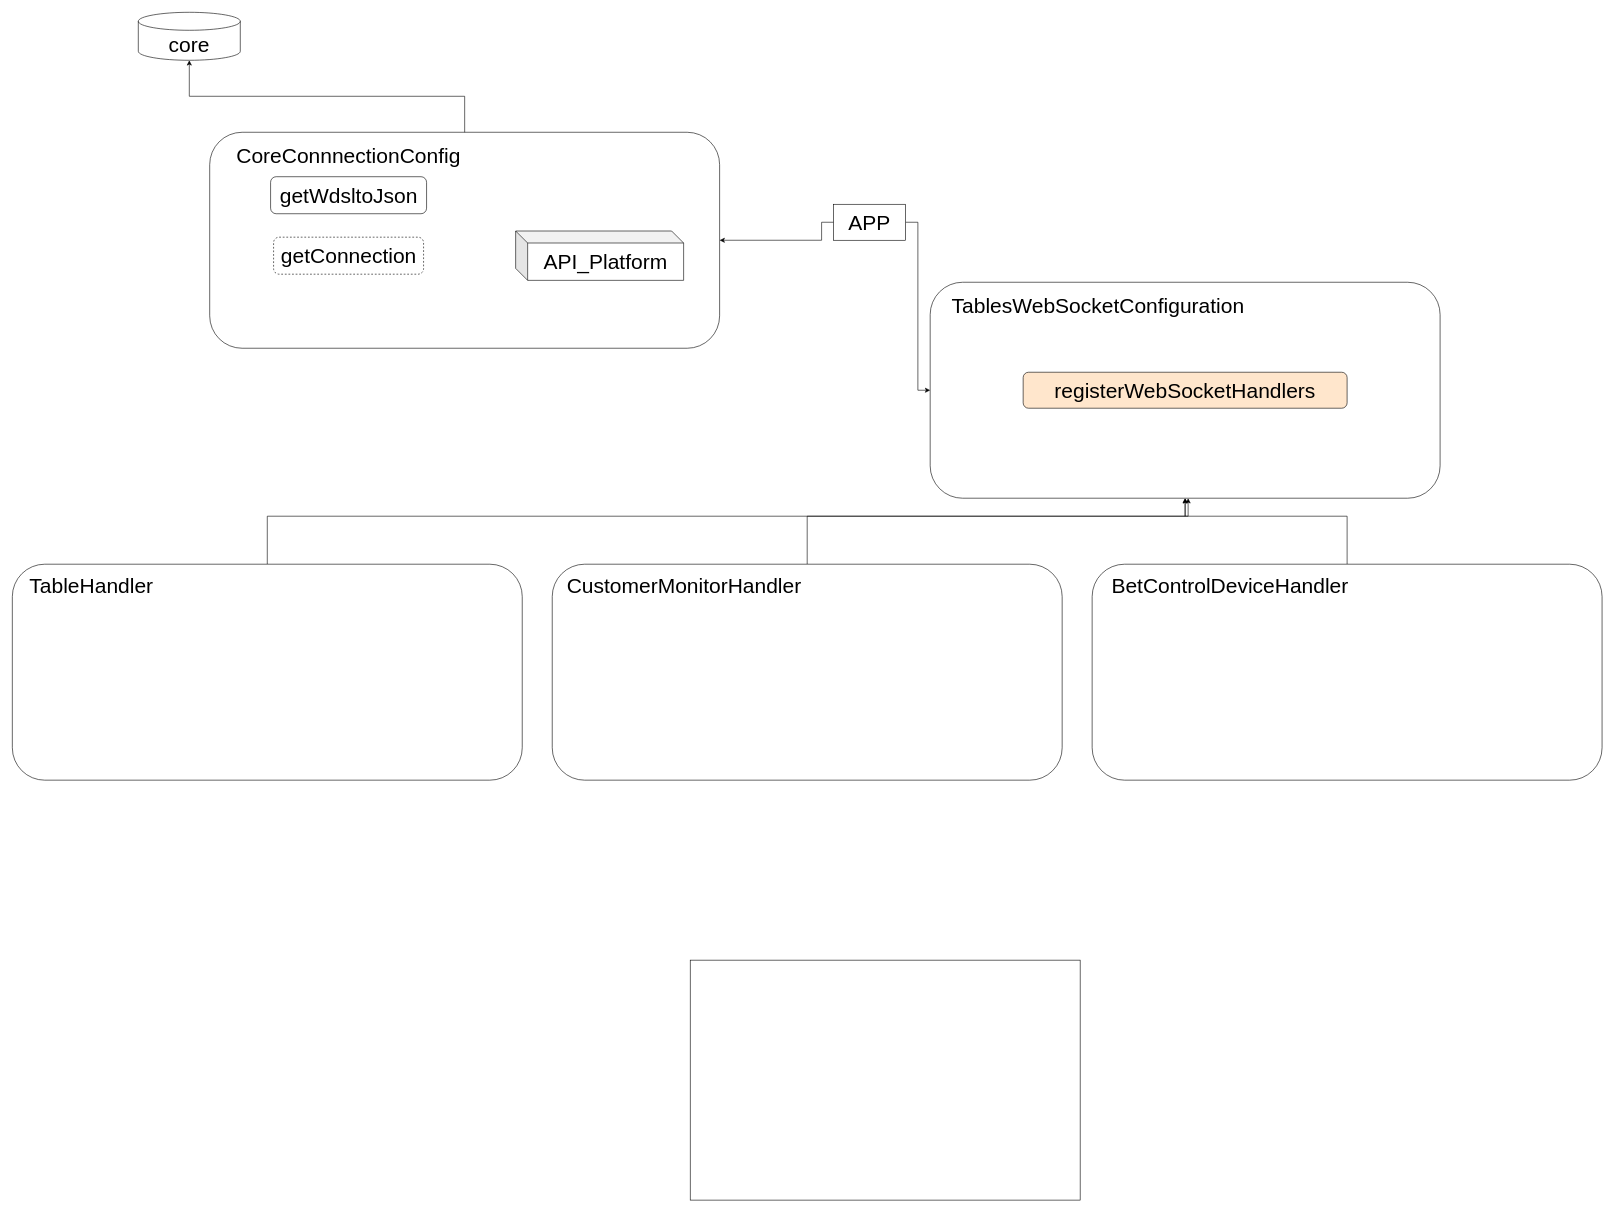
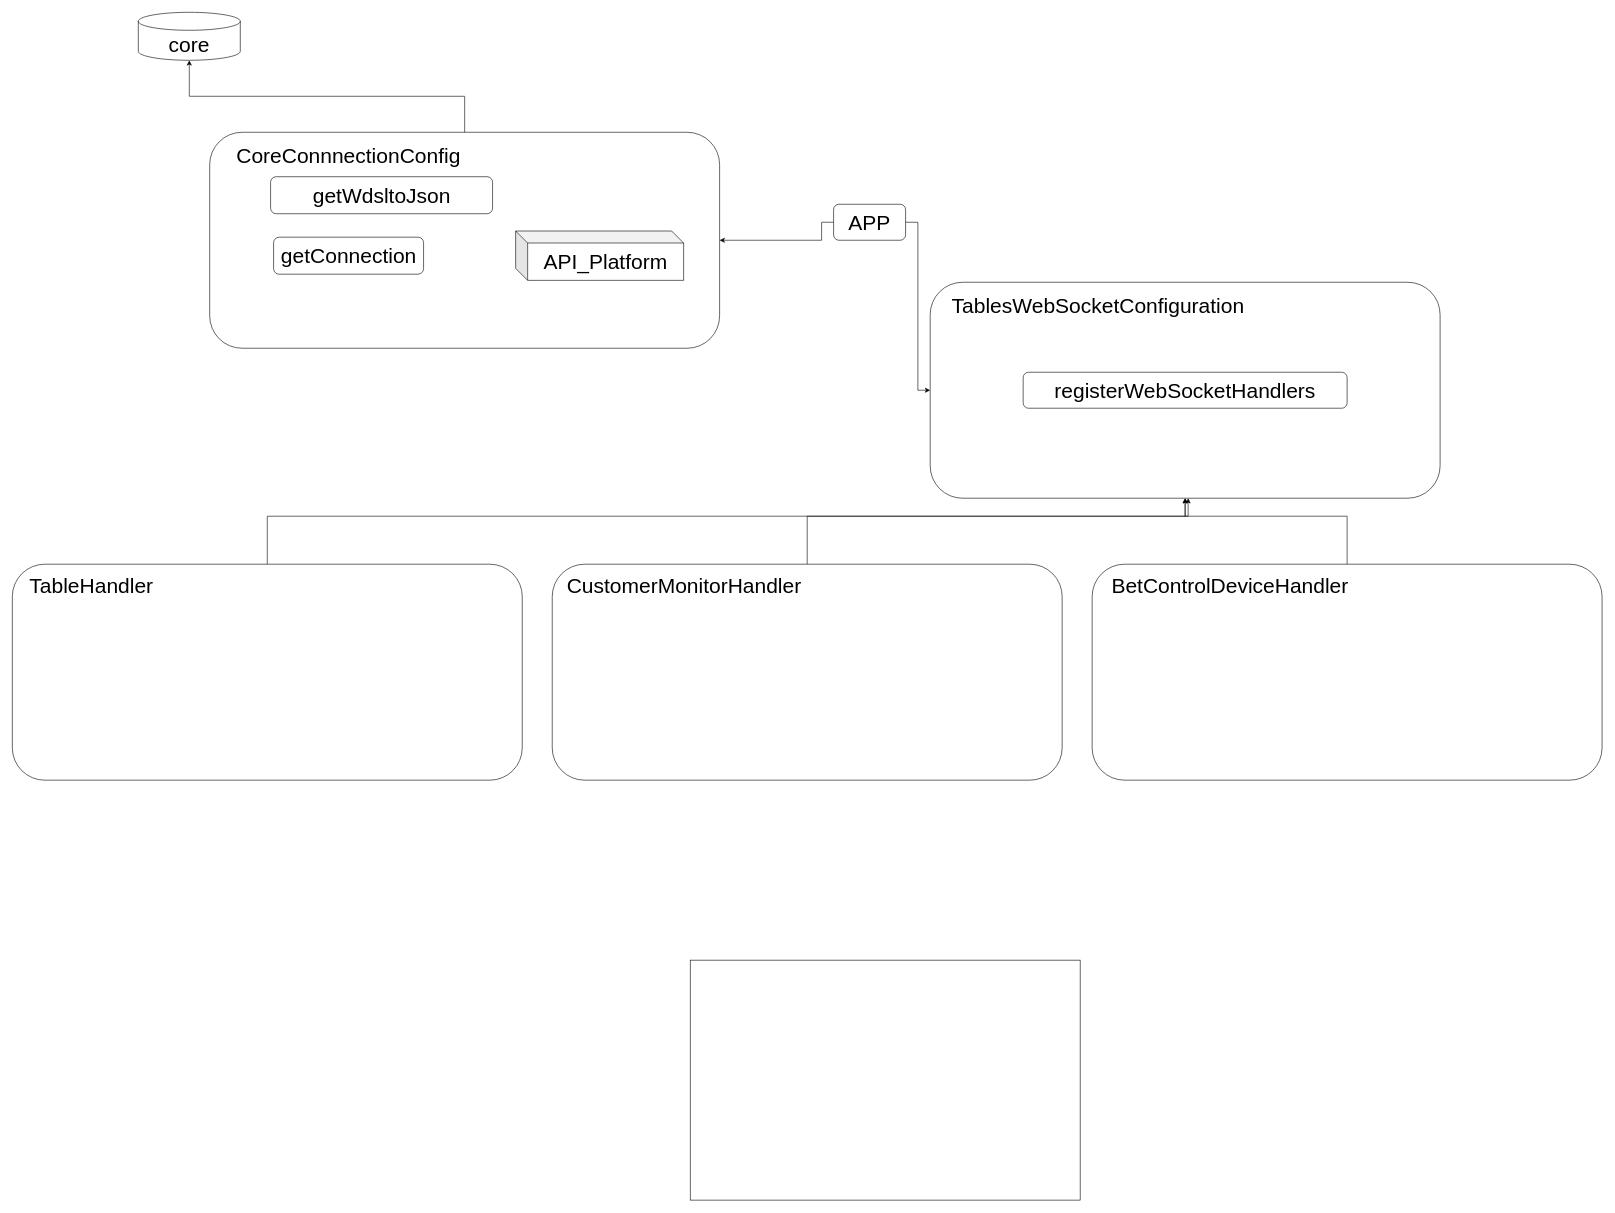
node "getWdsltoJson": size 156x37 -> 222x37
node "APP": shape rectangle -> rounded rectangle
node "getConnection": style dashed -> solid
node "registerWebSocketHandlers": fillcolor #ffe6cc -> #ffffff
